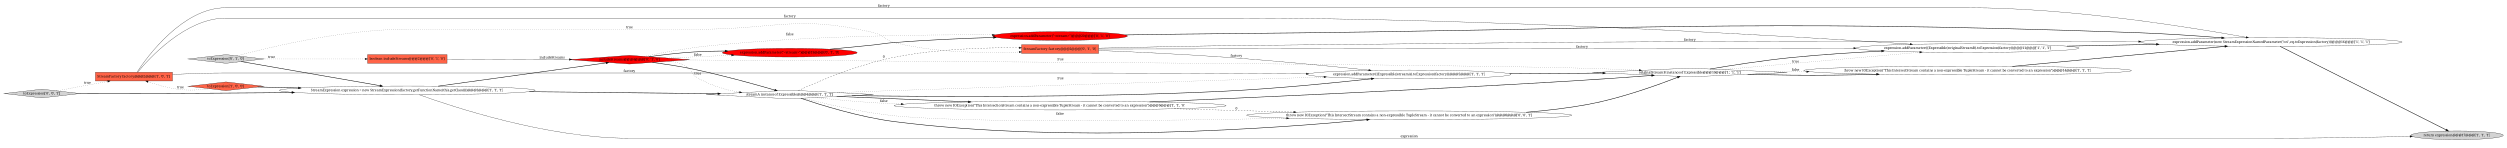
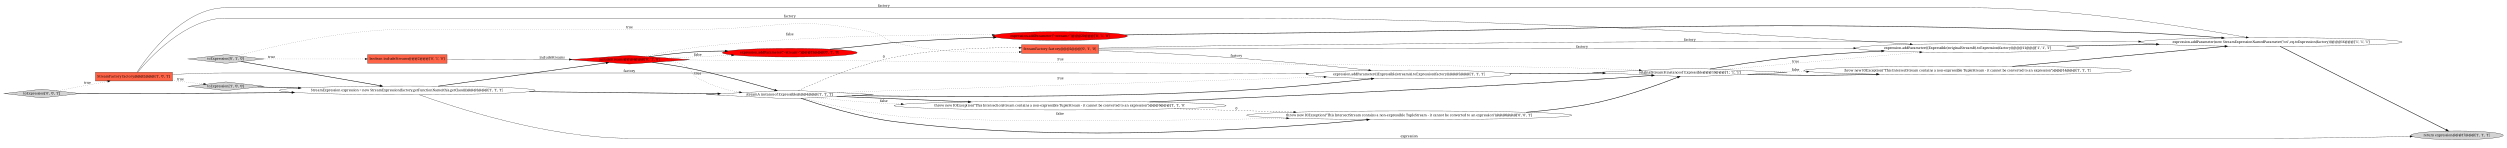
node "toExpression['1', '0', '0']": fillcolor tomato -> lightgray
edge "toExpression['1', '0', '0']" -> "StreamFactory factory@@@2@@@['1', '0', '1']": reversed
